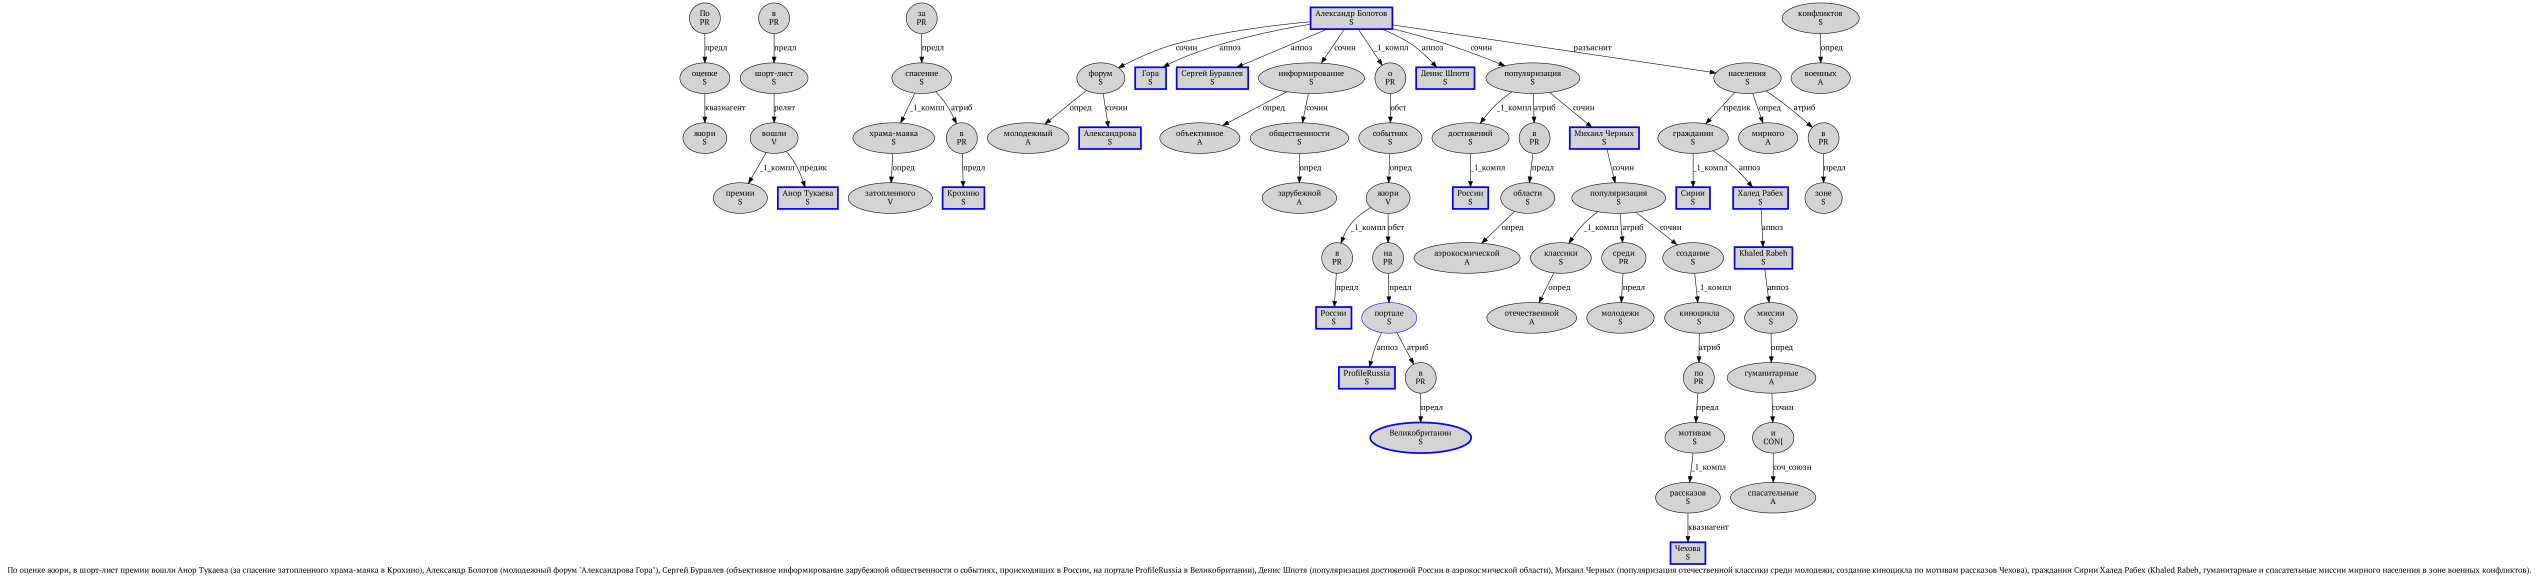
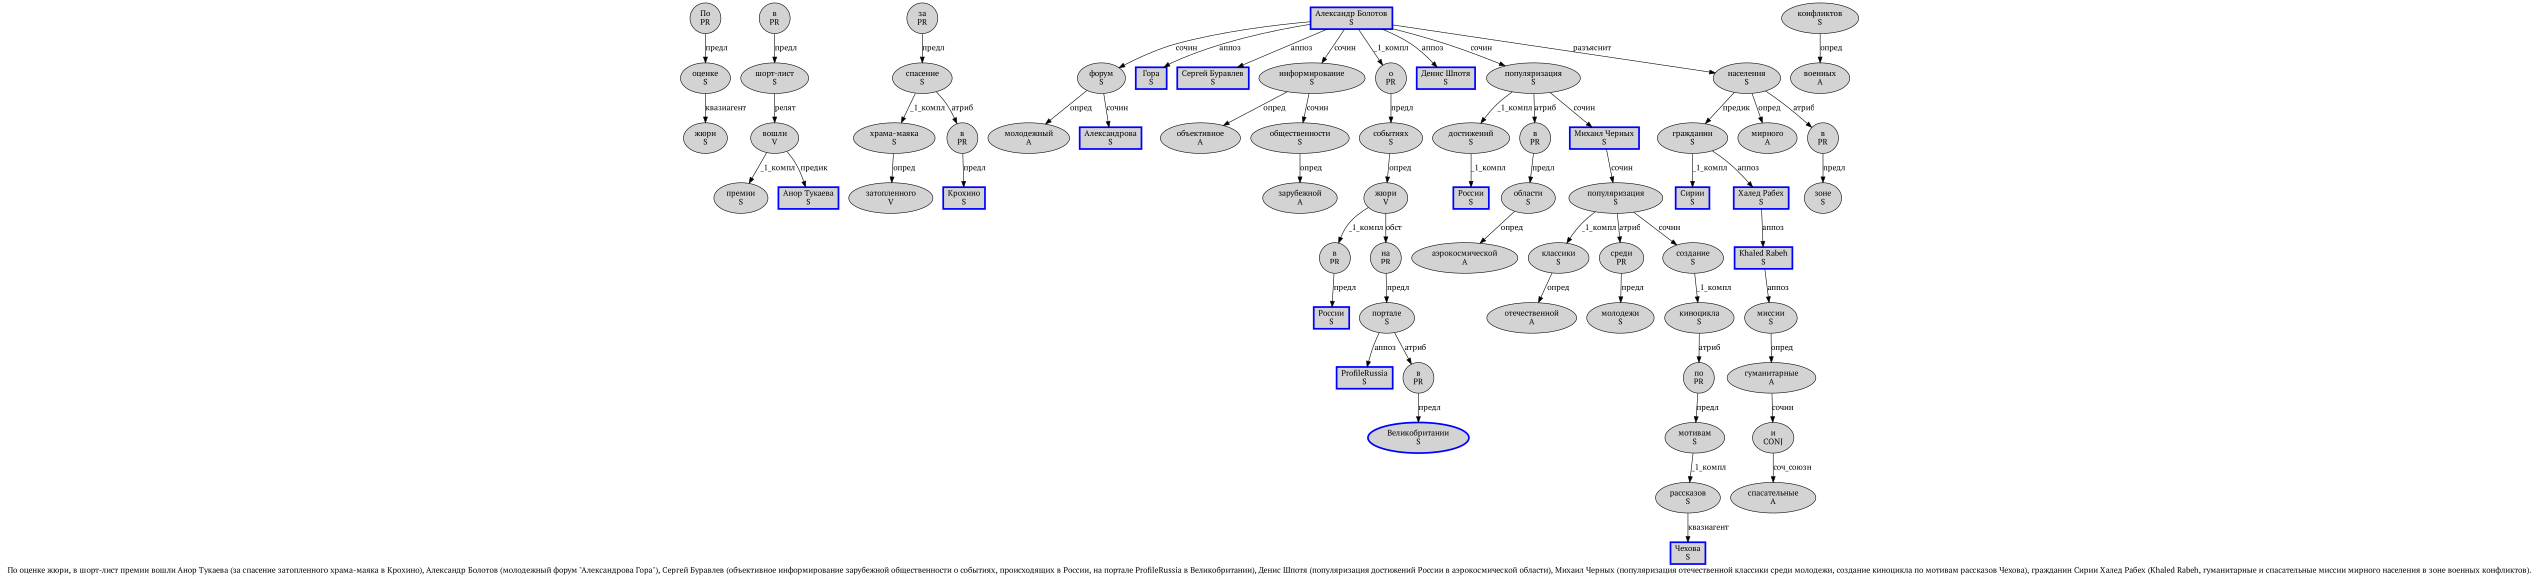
edge "о PR" -> "событиях S": label "обст" -> "предл"
node "портале S": color blue -> black
